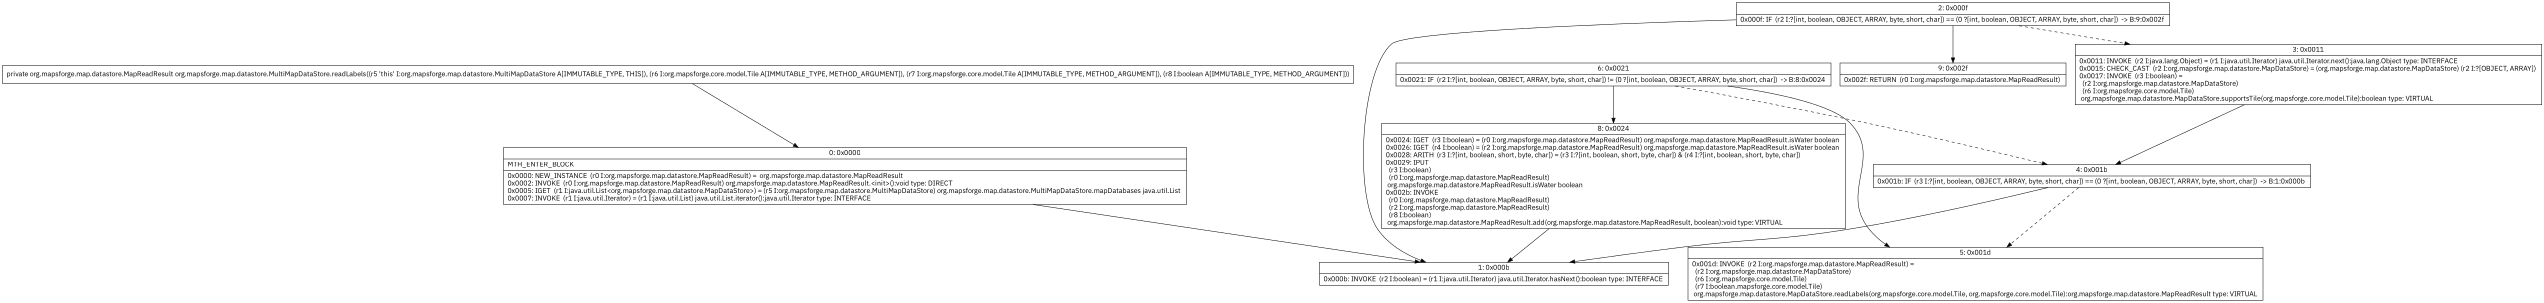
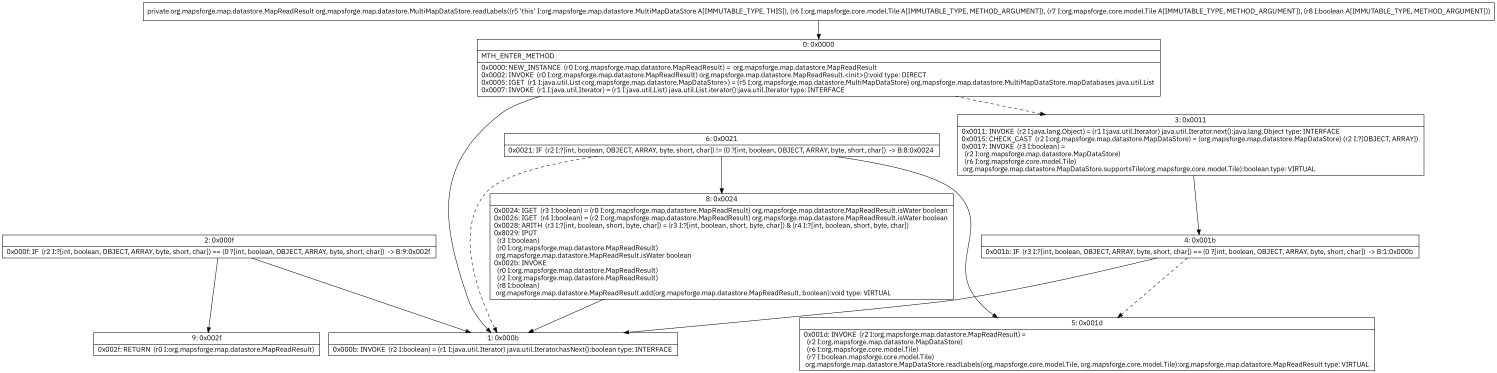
edge "2: 0x000f" -> "3: 0x0011": now "0: 0x0000" -> "3: 0x0011"
edge "6: 0x0021" -> "4: 0x001b": now "6: 0x0021" -> "1: 0x000b"
node "8: 0x0024": text "0x0029: IPUT" -> "0x8029: IPUT"
node "0: 0x0000": text "MTH_ENTER_BLOCK" -> "MTH_ENTER_METHOD"
